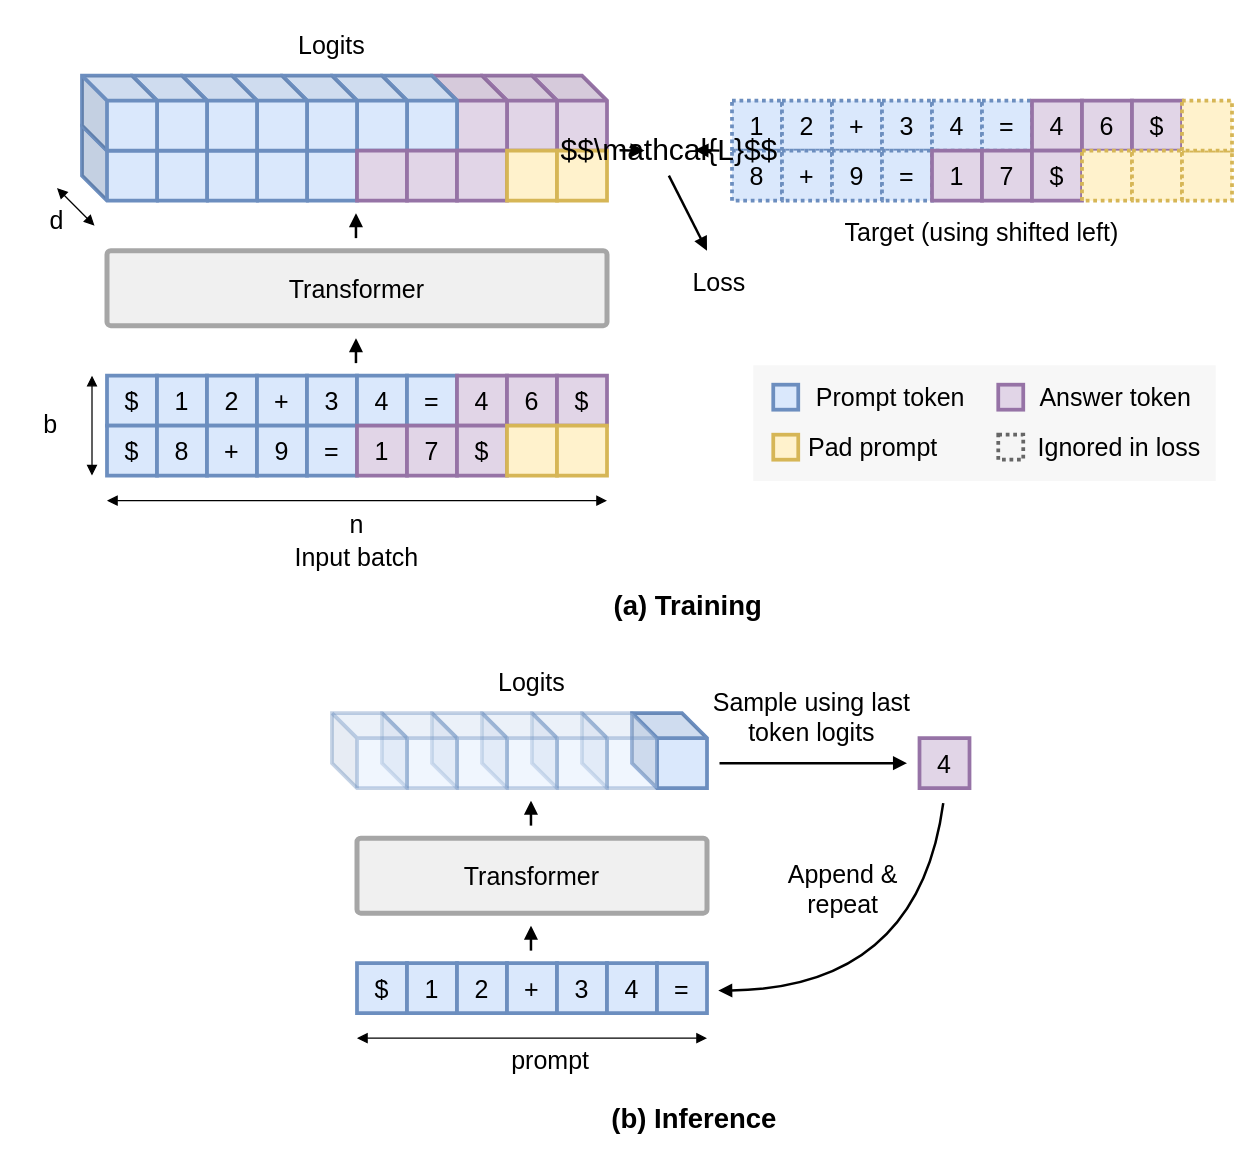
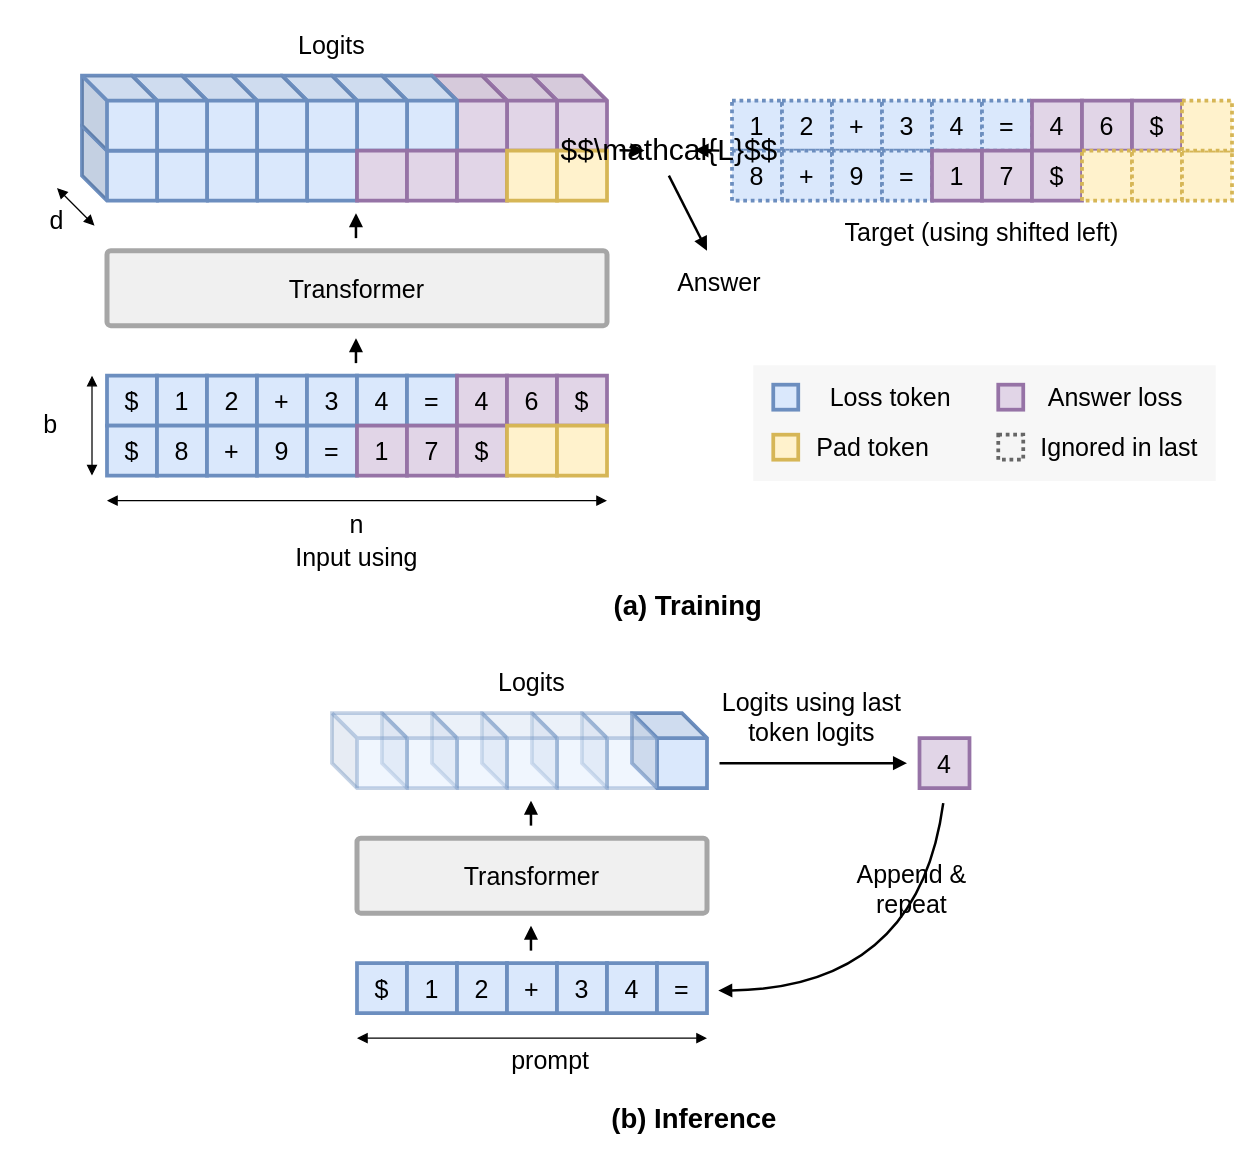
node "Loss": label "Loss" -> "Answer"
node "Prompt token": label "Prompt token" -> "Loss token"
node "Answer token": label "Answer token" -> "Answer loss"
node "Pad prompt": label "Pad prompt" -> "Pad token"
node "Ignored in loss": label "Ignored in loss" -> "Ignored in last"
node "Input batch": label "Input batch" -> "Input using"
node "Sample using last token logits": label "Sample using last token logits" -> "Logits using last token logits"
node "Append & repeat": moved (843, 888) -> (912, 888)
